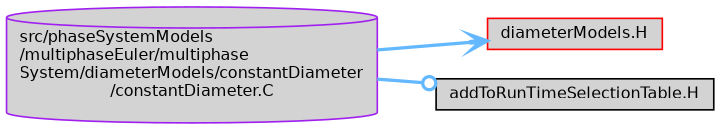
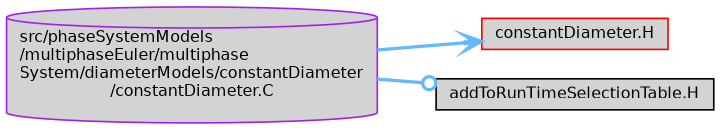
node "diameterModels.H": label "diameterModels.H" -> "constantDiameter.H"
